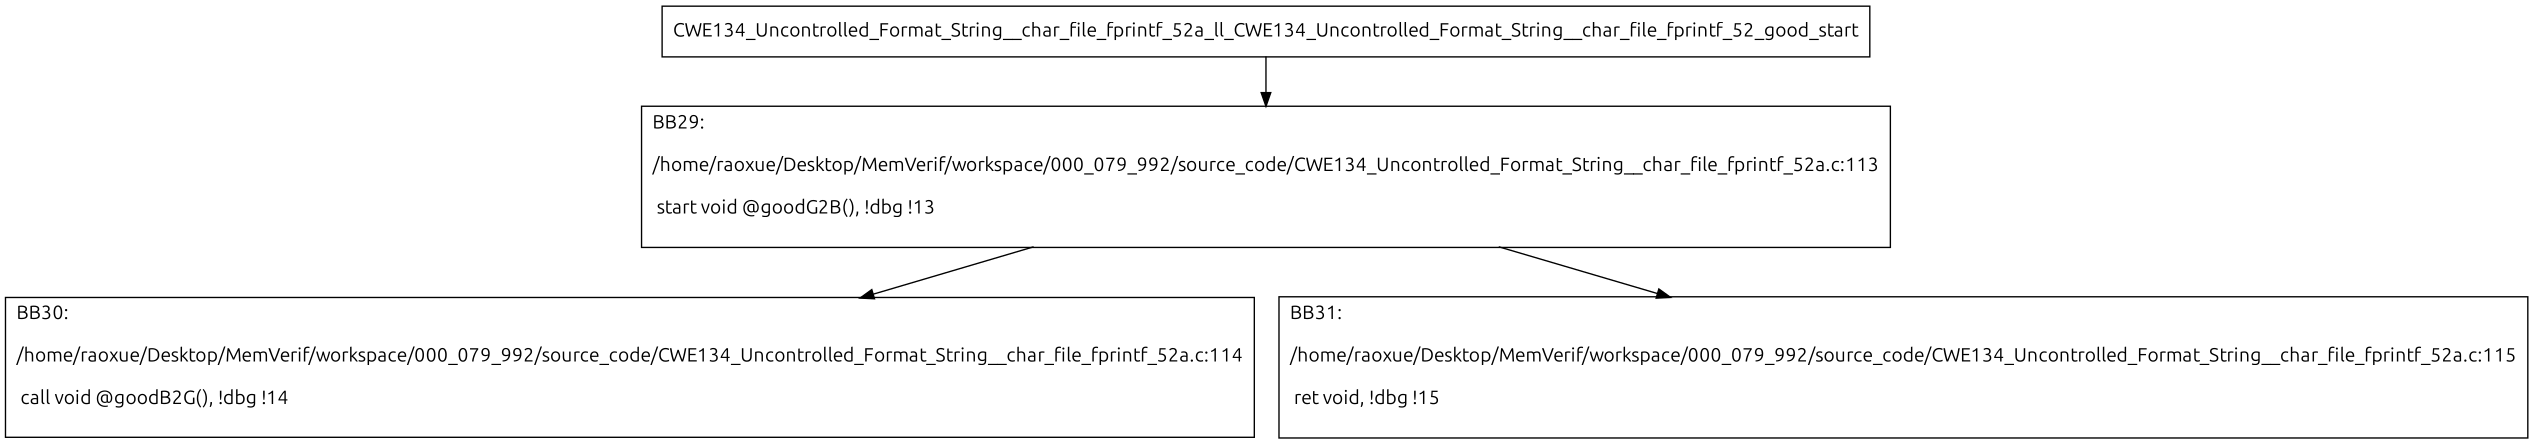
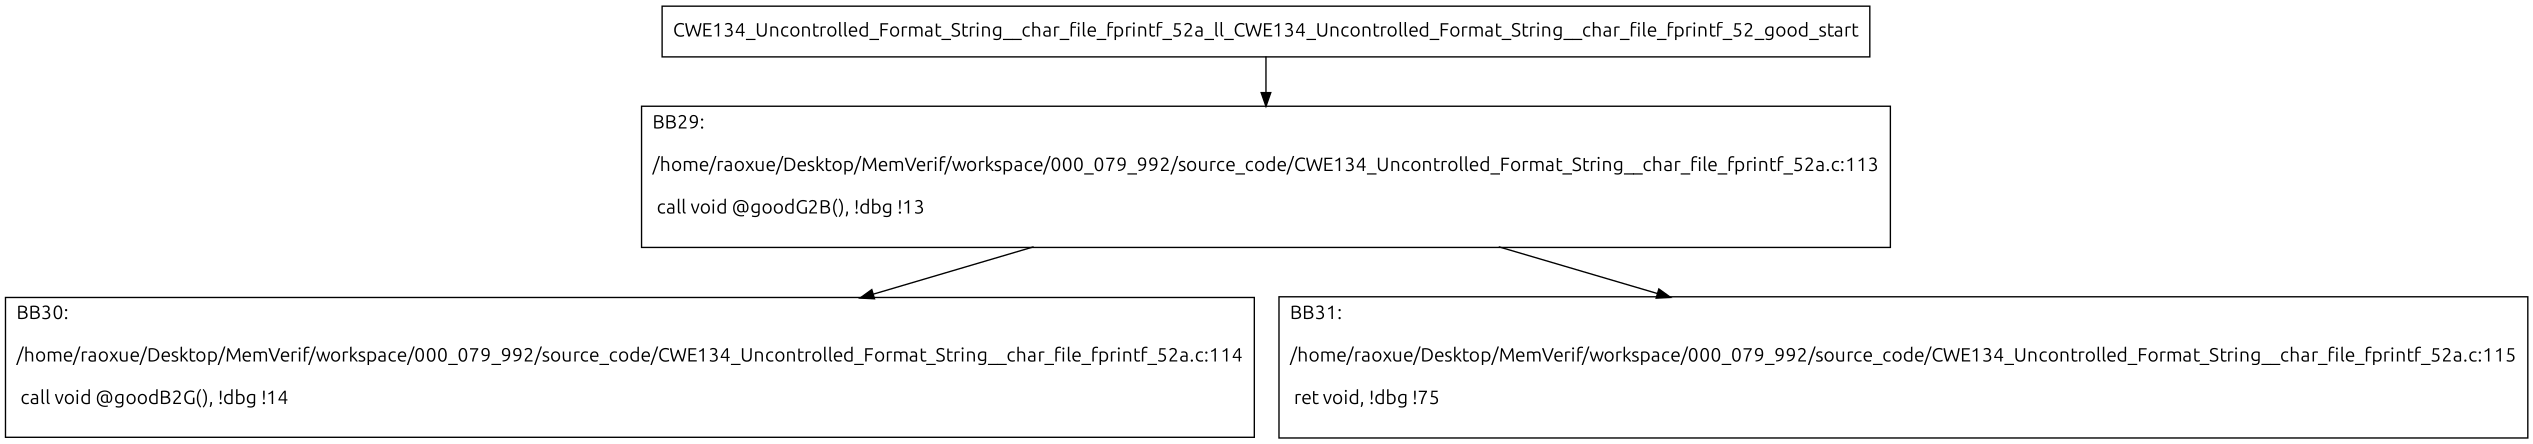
node "BB29:": text "start void @goodG2B(), !dbg !13" -> "call void @goodG2B(), !dbg !13"
node "BB31:": text "ret void, !dbg !15" -> "ret void, !dbg !75"
